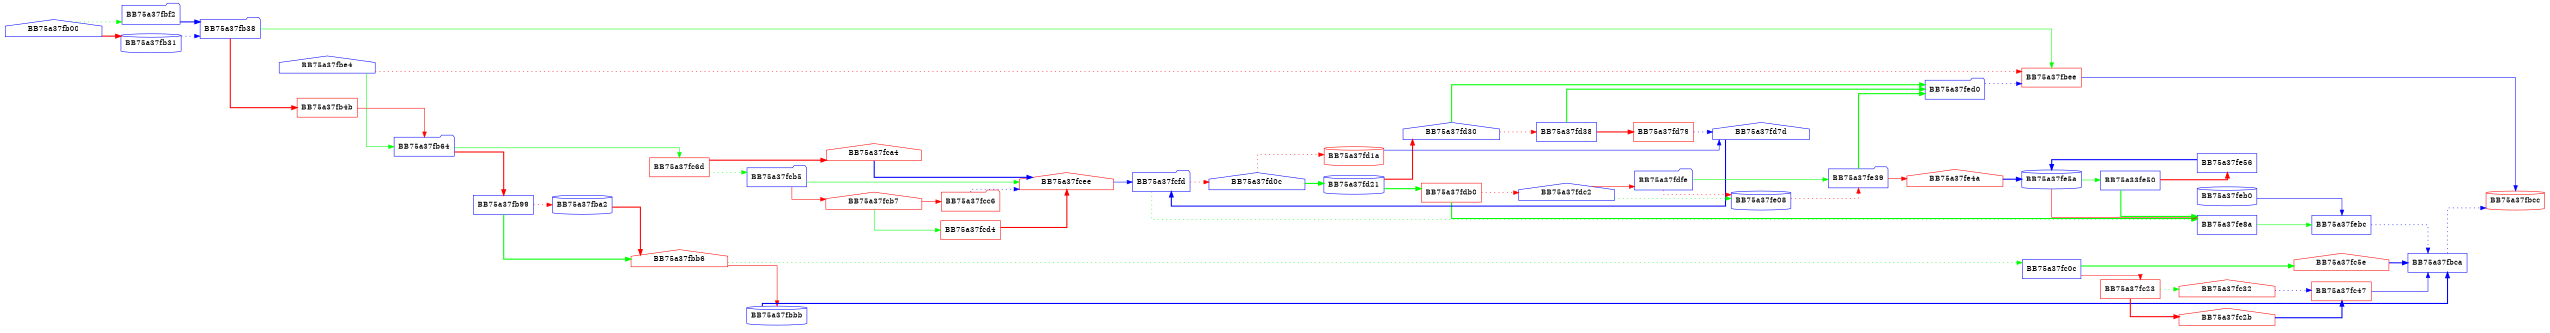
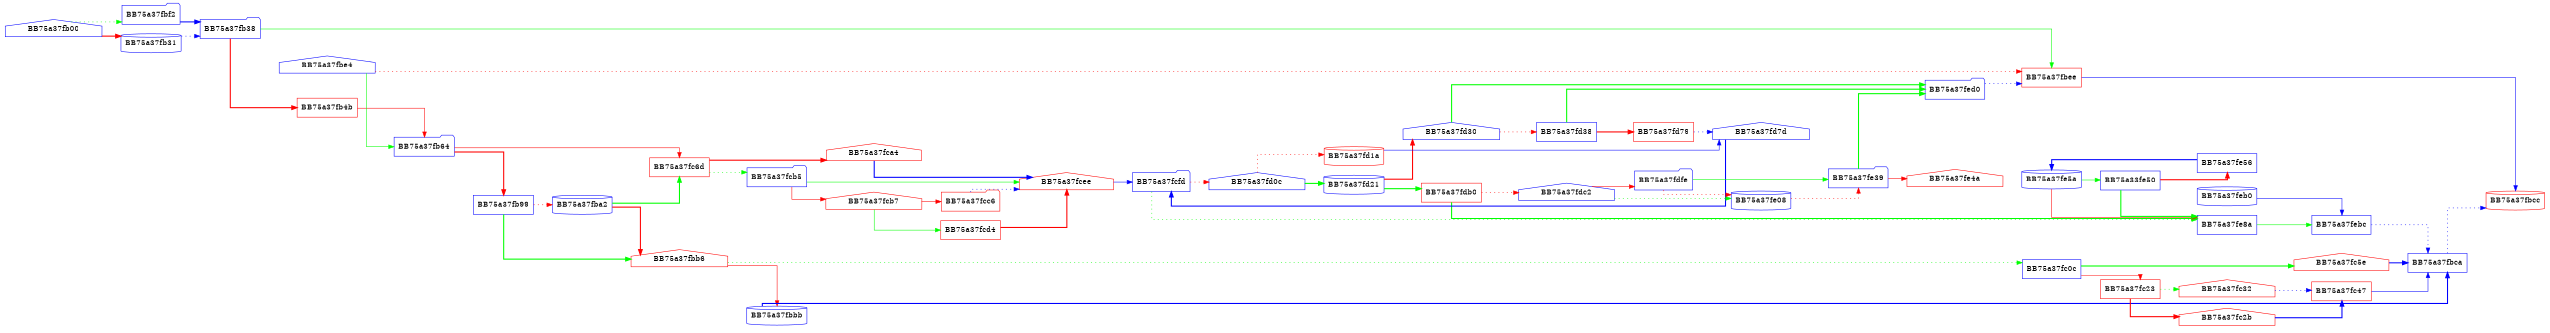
edge "BB75a37fb64" -> "BB75a37fc6d": color green -> red
edge "BB75a37fe4a" -> "BB75a37fe5a": removed
edge "BB75a37fba2" -> "BB75a37fc6d": added
